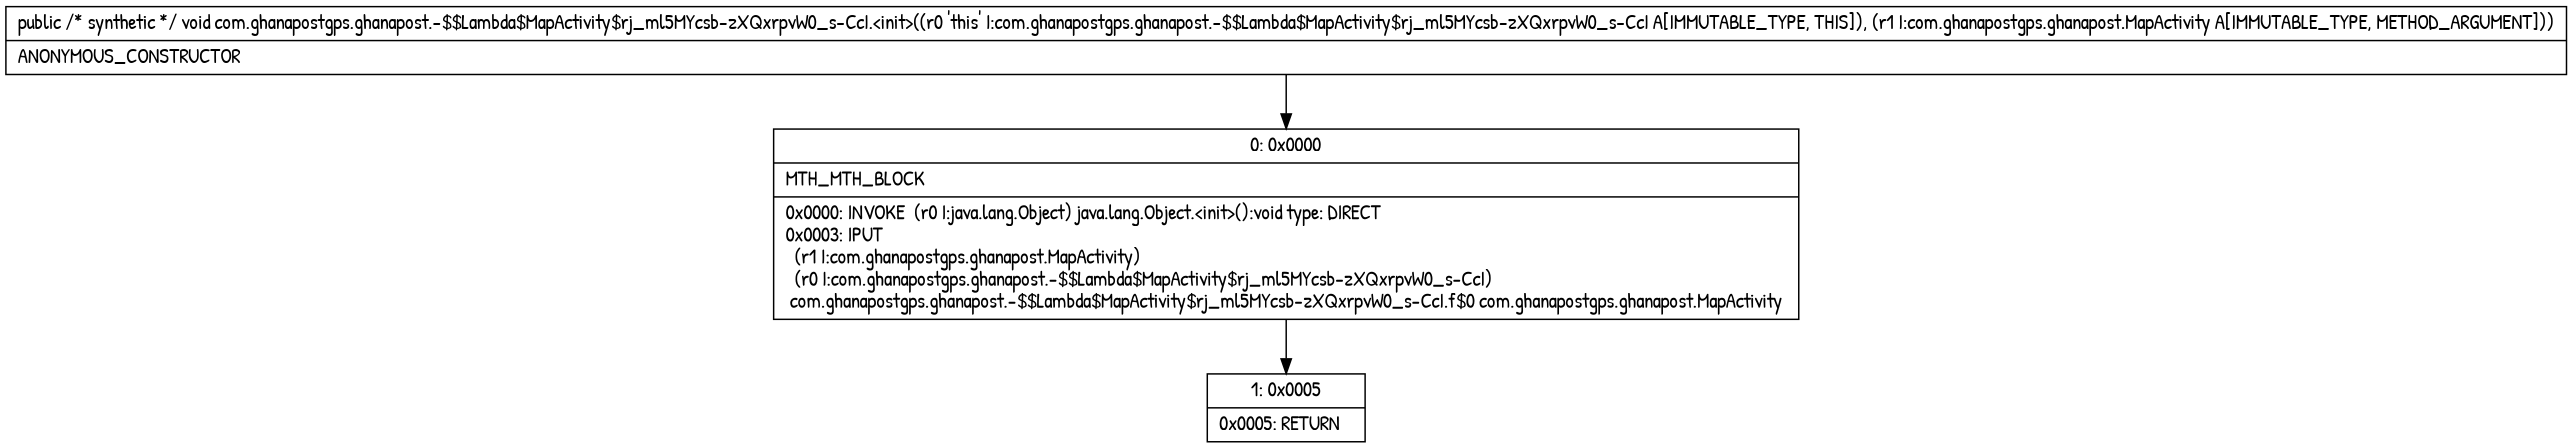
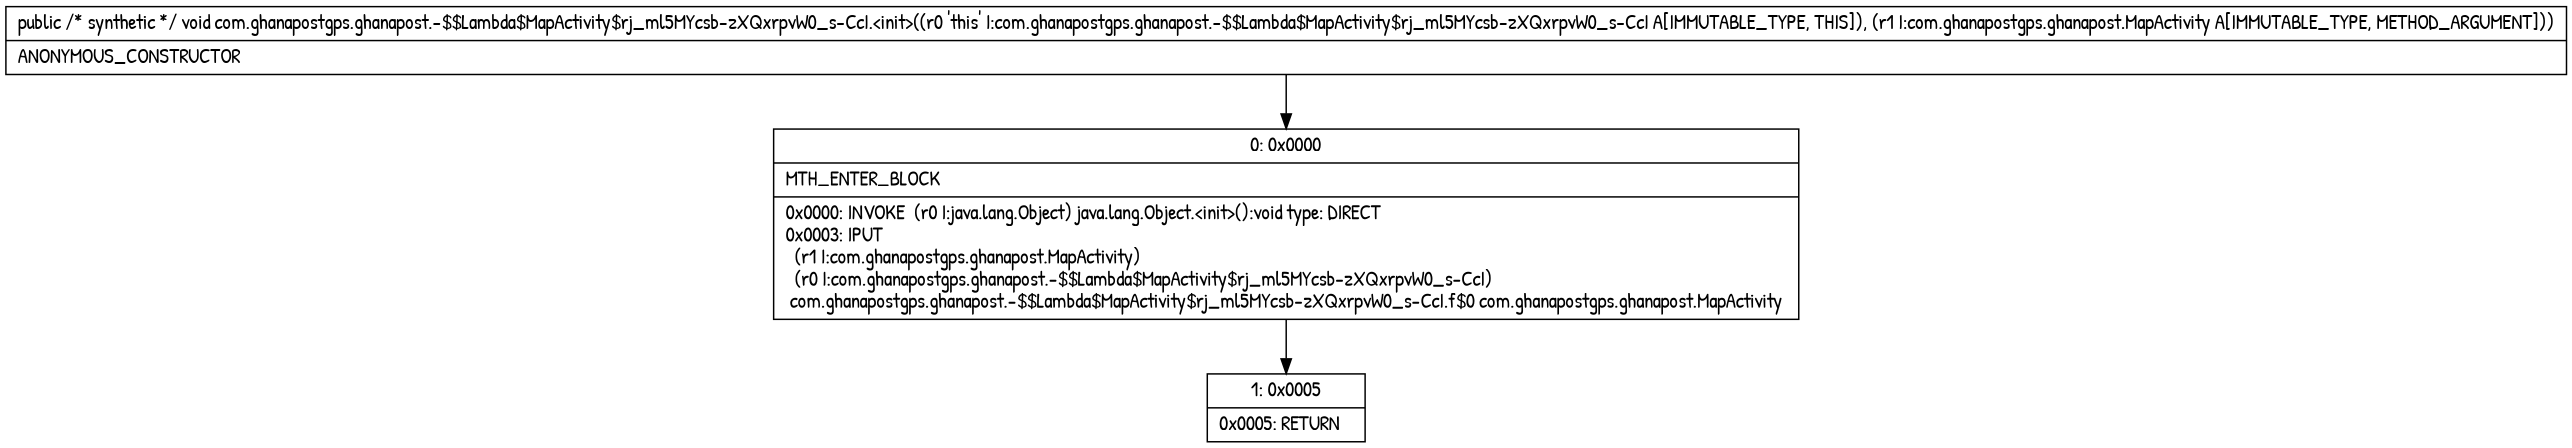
node "0: 0x0000": text "MTH_MTH_BLOCK" -> "MTH_ENTER_BLOCK"
